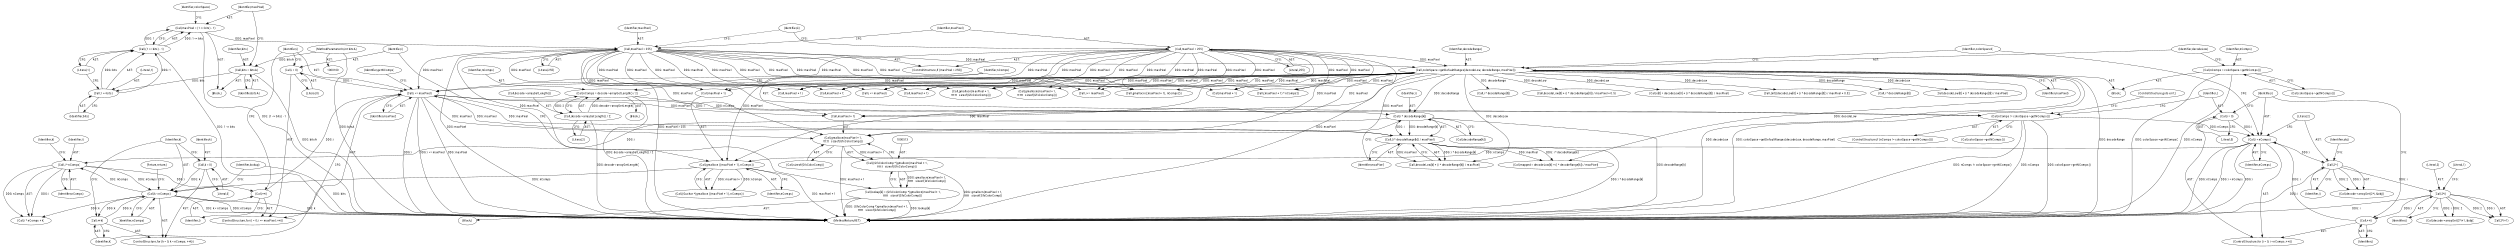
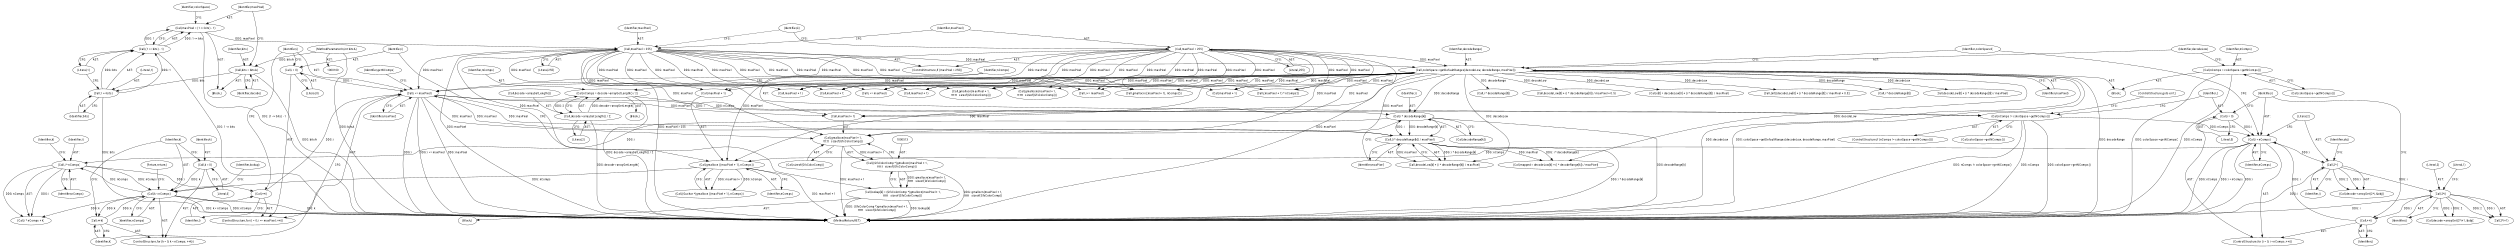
node "(Identifier,bitsA)": label "(Identifier,bitsA)" -> "(Identifier,decode)"
edge "(Identifier,lookup)" -> "(MethodReturn,RET)": now "(Call,1 << bits)" -> "(MethodReturn,RET)"
